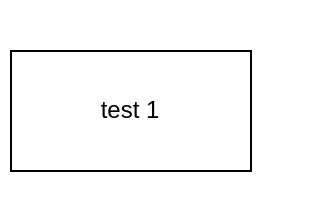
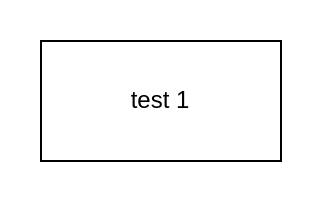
node "test 1": moved (131, 111) -> (161, 101)
